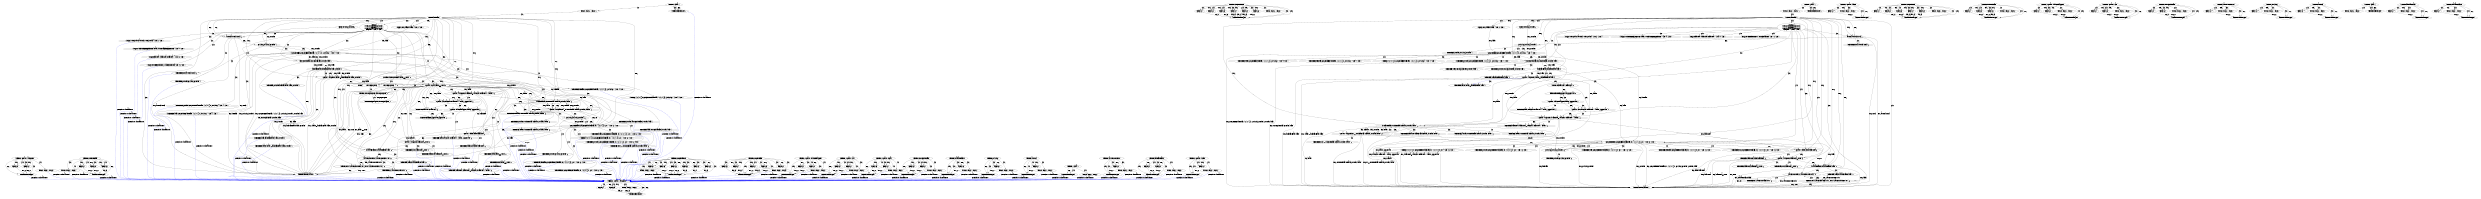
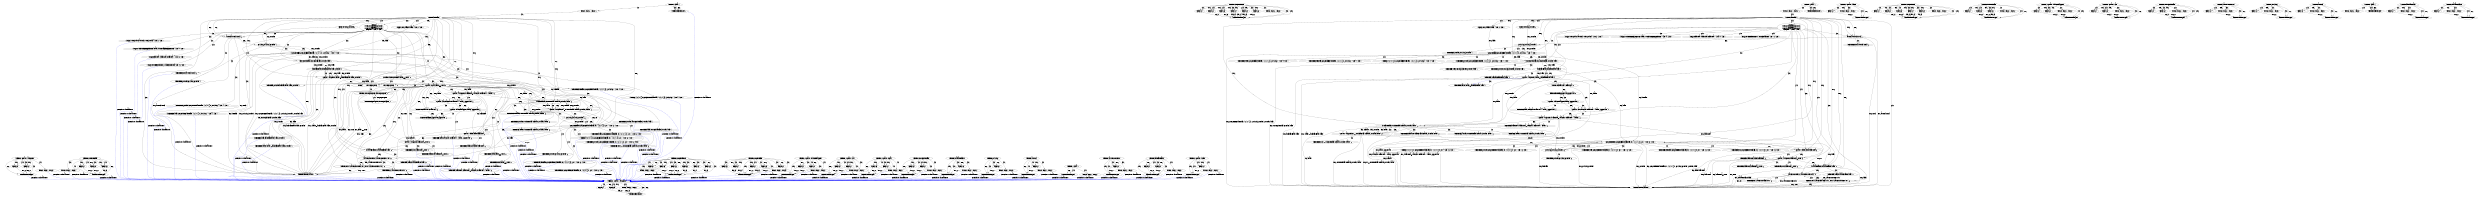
edge "(findBufferHeader,findBufferHeader(buffer, portIndex))" -> "(IDENTIFIER,portIndex,findBufferHeader(buffer, portIndex))": now "(CONTROL_STRUCTURE,IF,if (header == NULL))" -> "(IDENTIFIER,portIndex,findBufferHeader(buffer, portIndex))"
